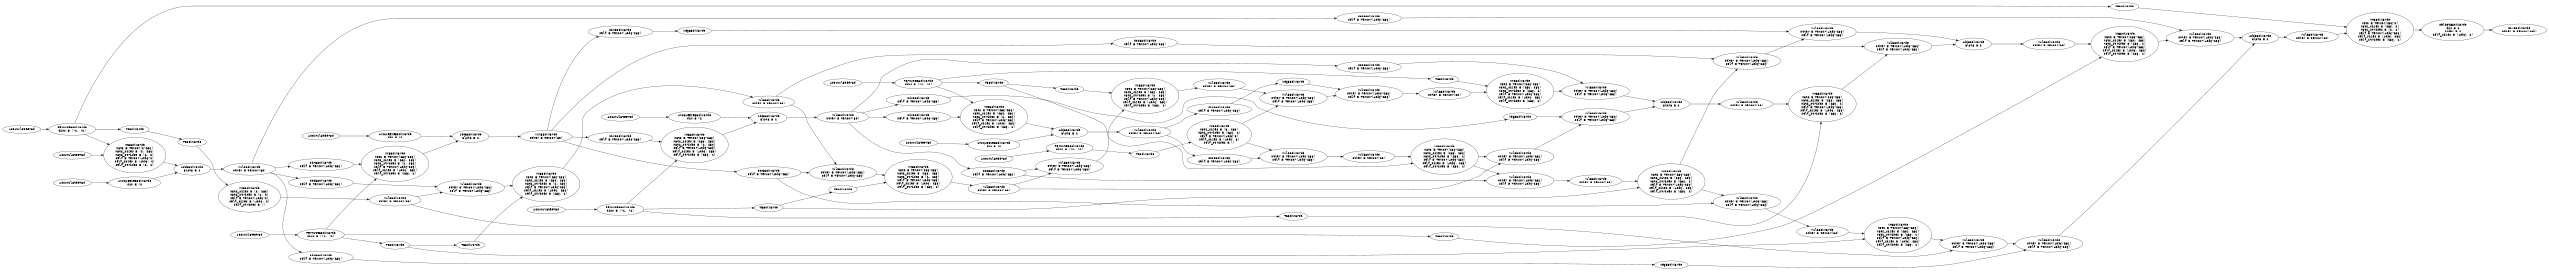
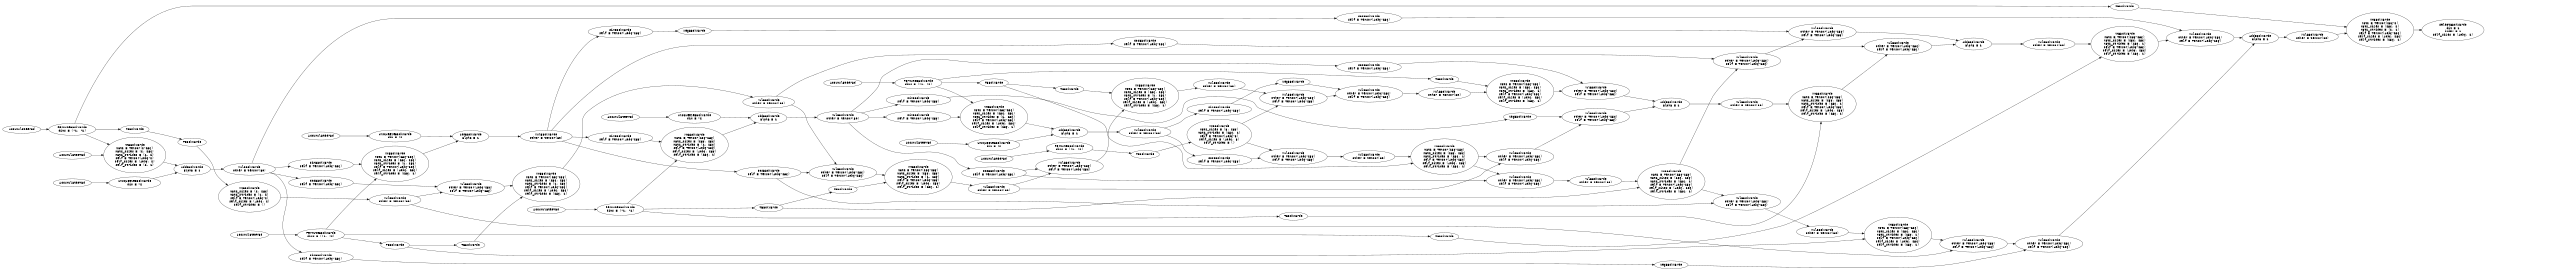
node "DivBackward0 other = tensor(189)": removed
